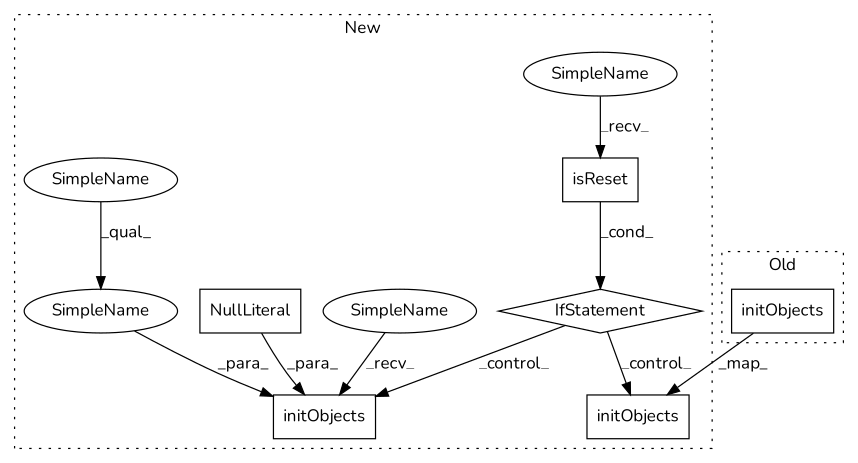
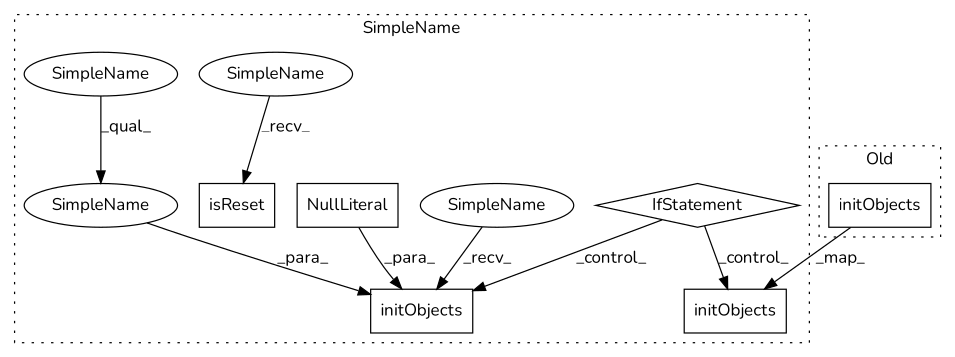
cluster "New": label "New" -> "SimpleName"
edge "isReset" -> "IfStatement": removed, label "_cond_"
